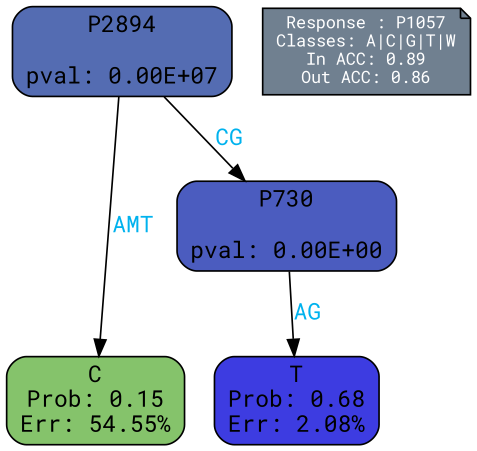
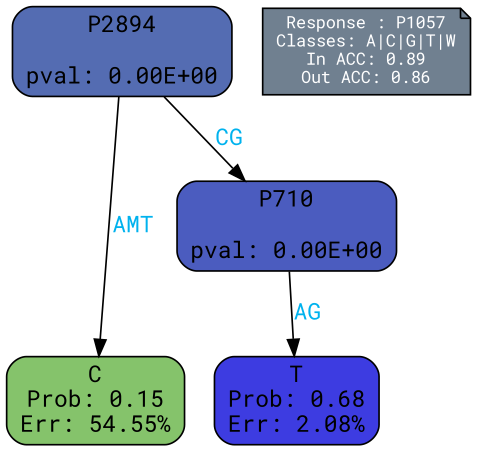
node "P2894 pval: 0.00E+07": label "P2894 pval: 0.00E+07" -> "P2894 pval: 0.00E+00"
node "P730 pval: 0.00E+00": label "P730 pval: 0.00E+00" -> "P710 pval: 0.00E+00"
